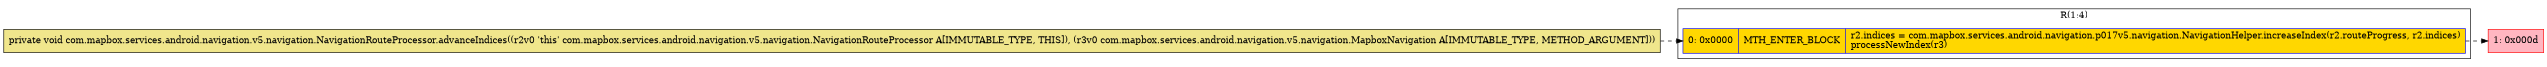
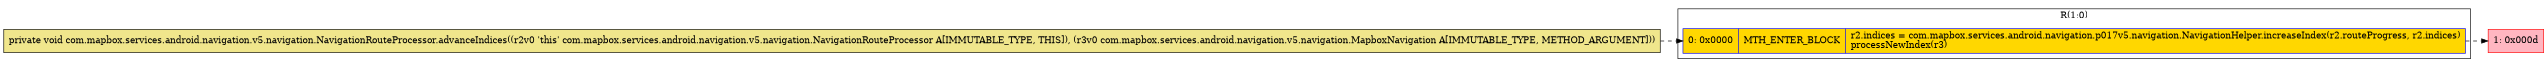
cluster "R(1:4)": label "R(1:4)" -> "R(1:0)"
